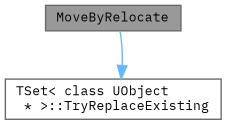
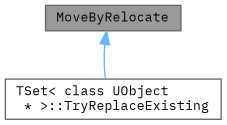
edge "MoveByRelocate" -> "TSet< class UObject * >::TryReplaceExisting": reversed
